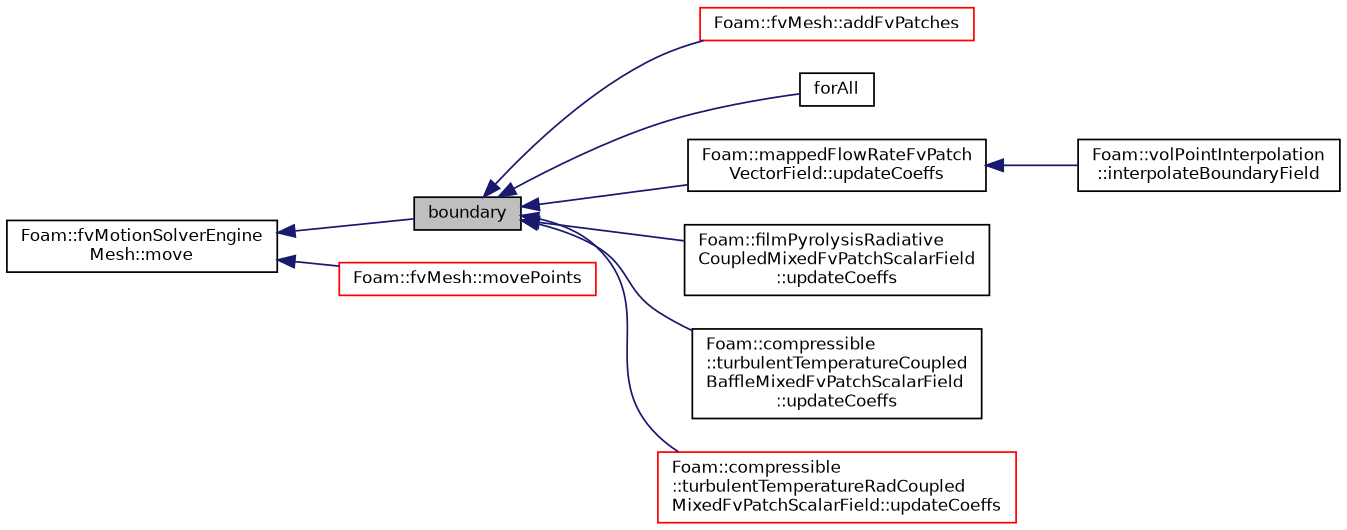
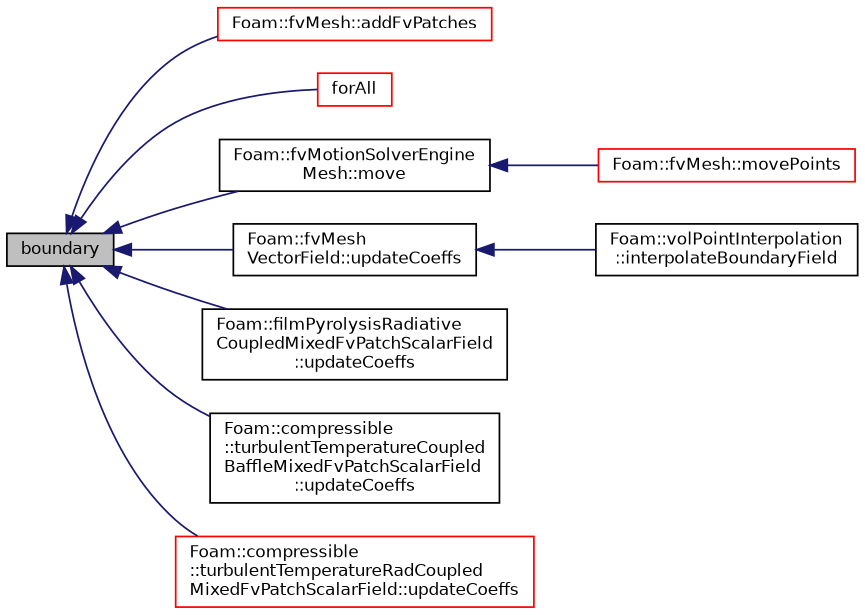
node "forAll": color black -> red
node "Foam::mappedFlowRateFvPatch VectorField::updateCoeffs": label "Foam::mappedFlowRateFvPatch VectorField::updateCoeffs" -> "Foam::fvMesh VectorField::updateCoeffs"
edge "boundary" -> "Foam::fvMotionSolverEngine Mesh::move": reversed
